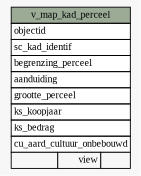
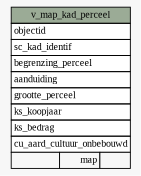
node "v_map_kad_perceel": text "view" -> "map"
